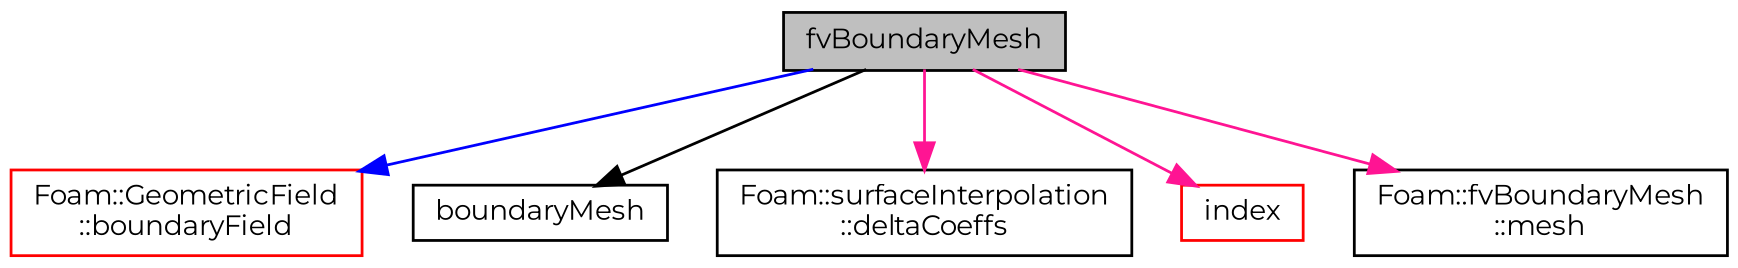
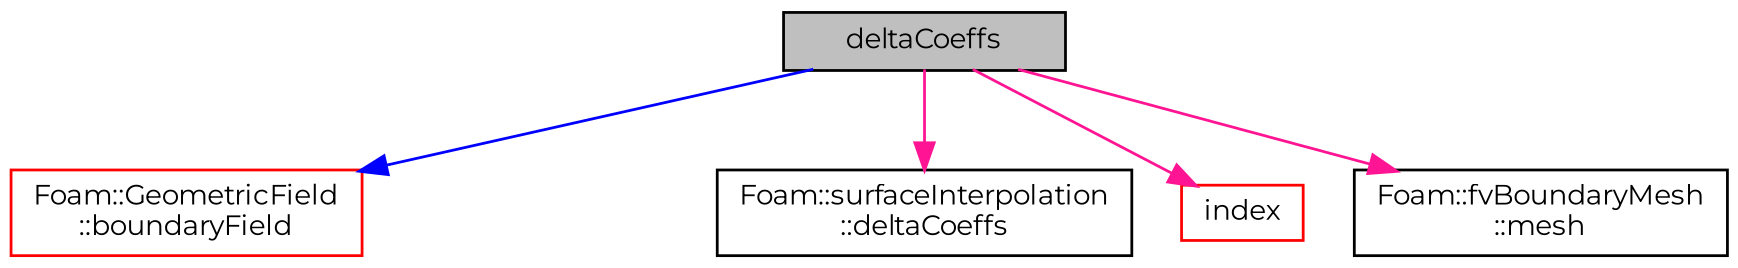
node "fvBoundaryMesh": label "fvBoundaryMesh" -> "deltaCoeffs"
node "boundaryMesh": removed
